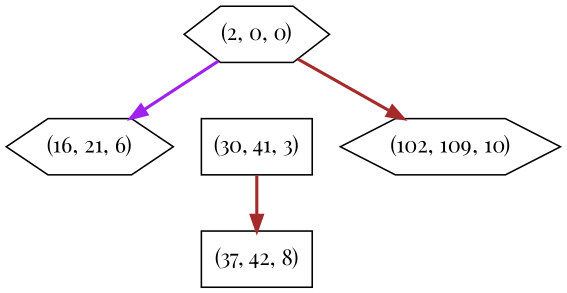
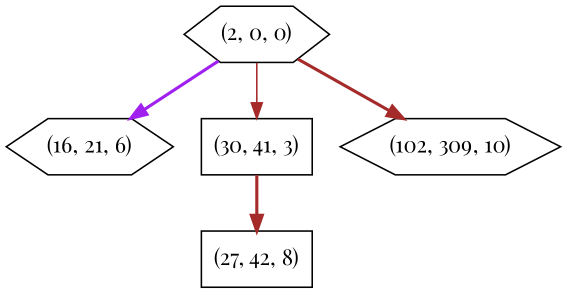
edge "(2, 0, 0)" -> "(30, 41, 3)": added
node "(102, 109, 10)": label "(102, 109, 10)" -> "(102, 309, 10)"
node "(37, 42, 8)": label "(37, 42, 8)" -> "(27, 42, 8)"
